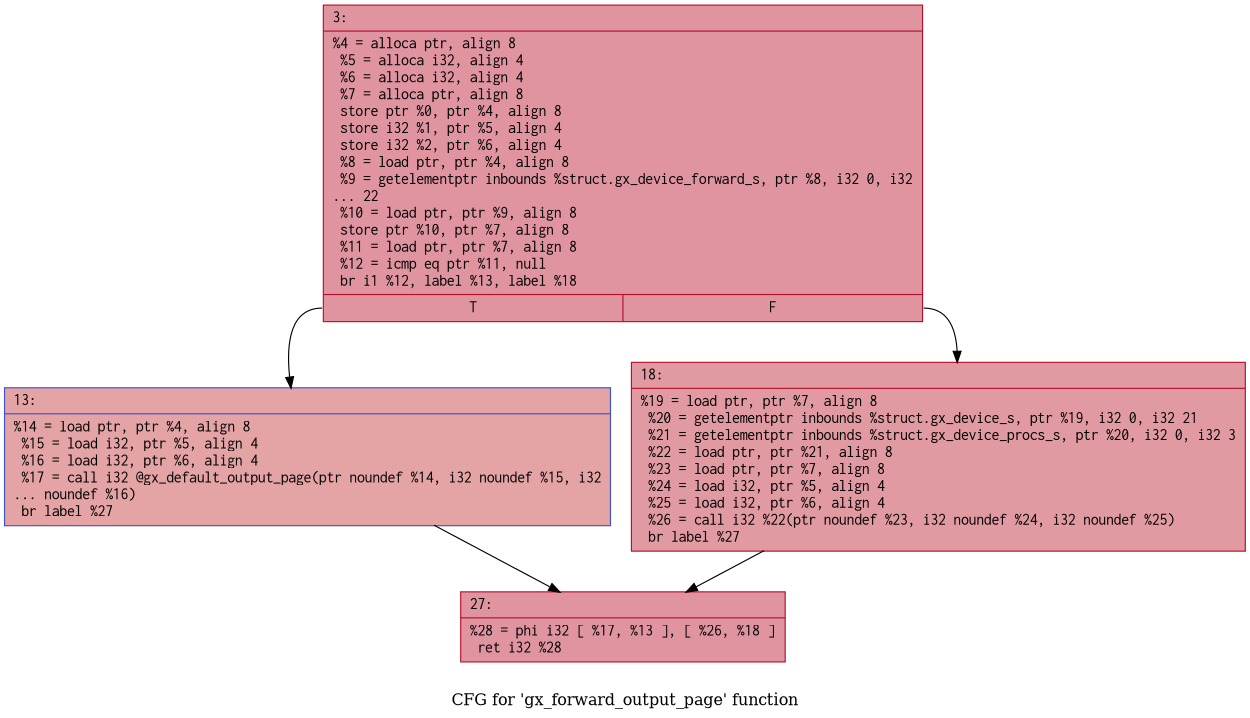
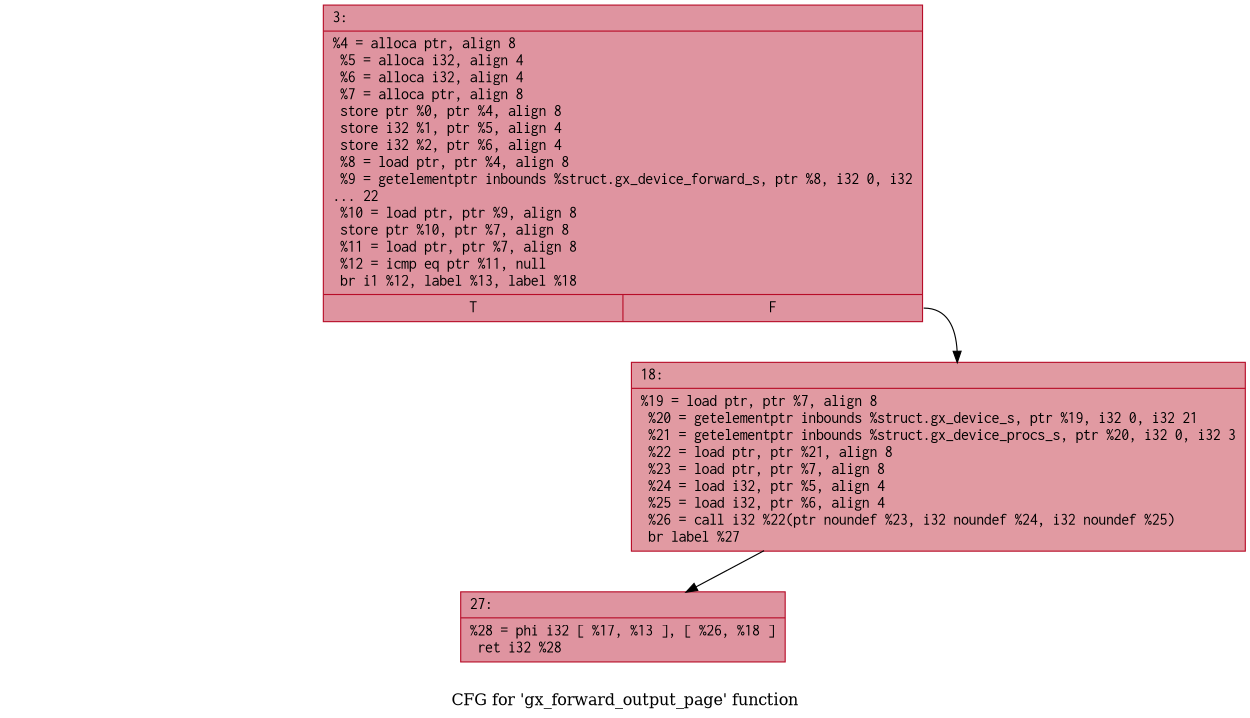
node "13:": removed
